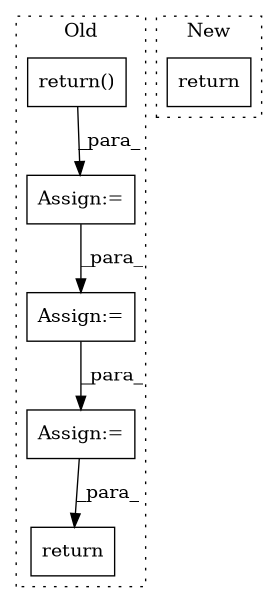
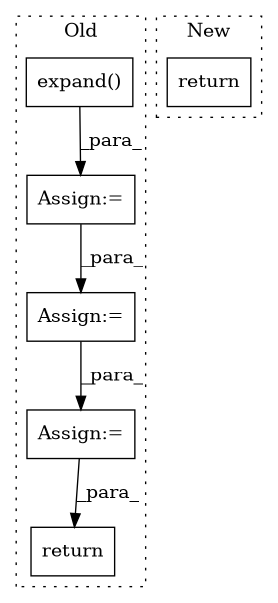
node "return()": label "return()" -> "expand()"
